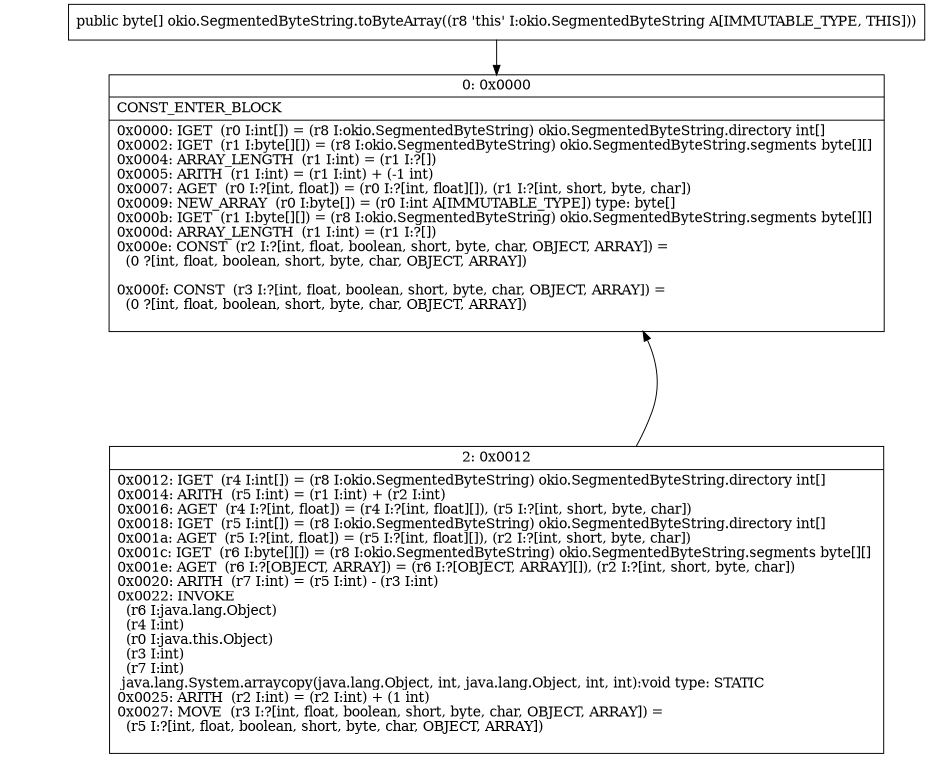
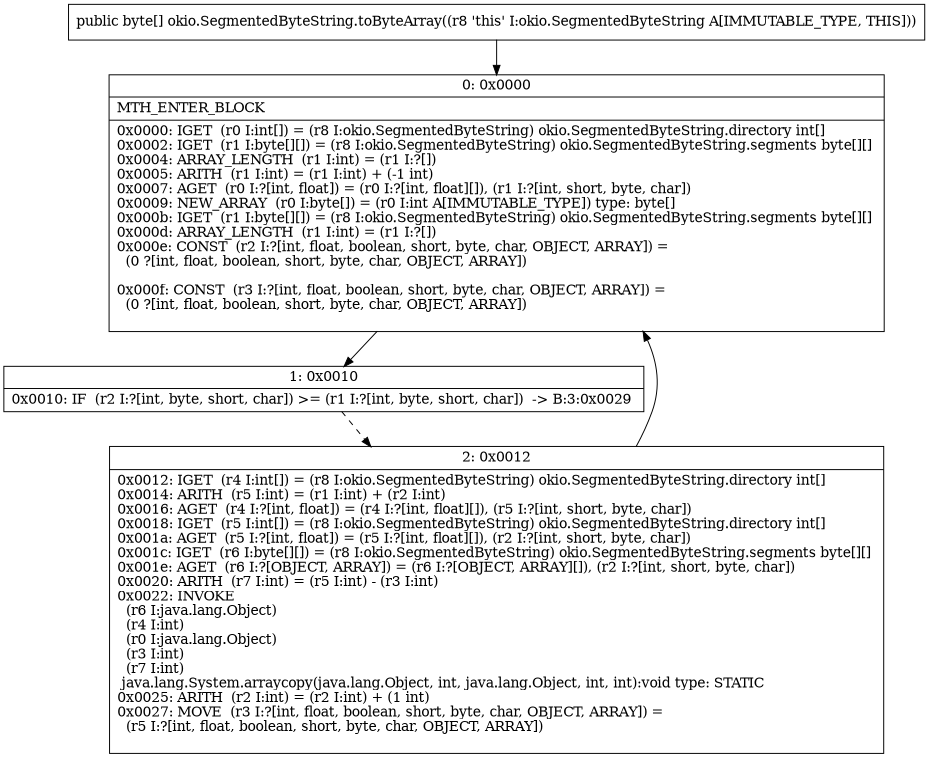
node "0: 0x0000": text "CONST_ENTER_BLOCK" -> "MTH_ENTER_BLOCK"
node "1: 0x0010": added
node "2: 0x0012": text "(r0 I:java.this.Object)" -> "(r0 I:java.lang.Object)"
